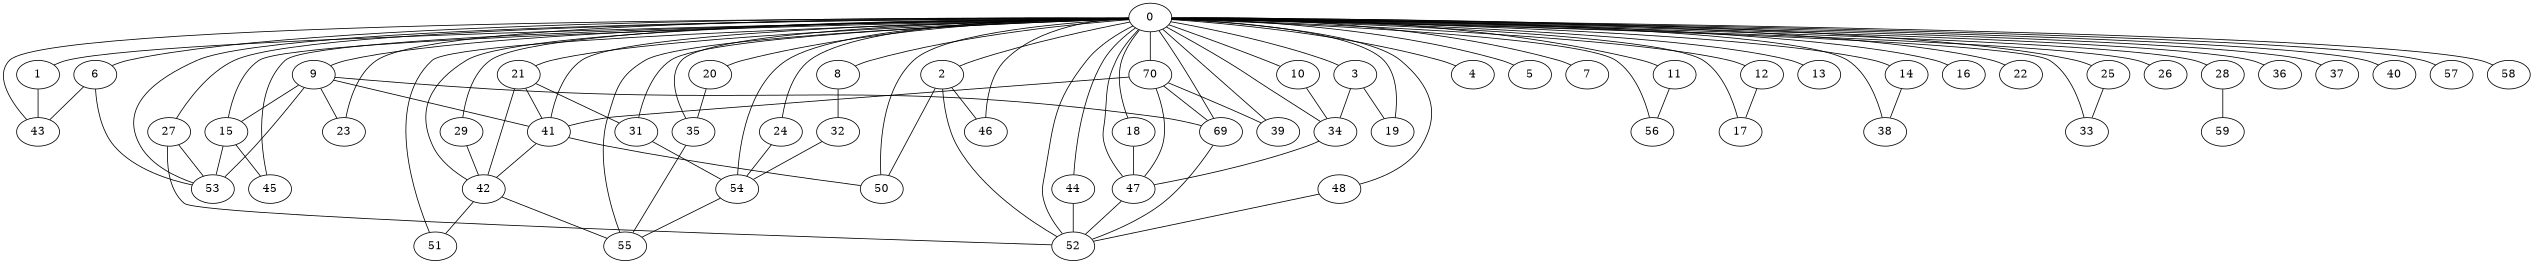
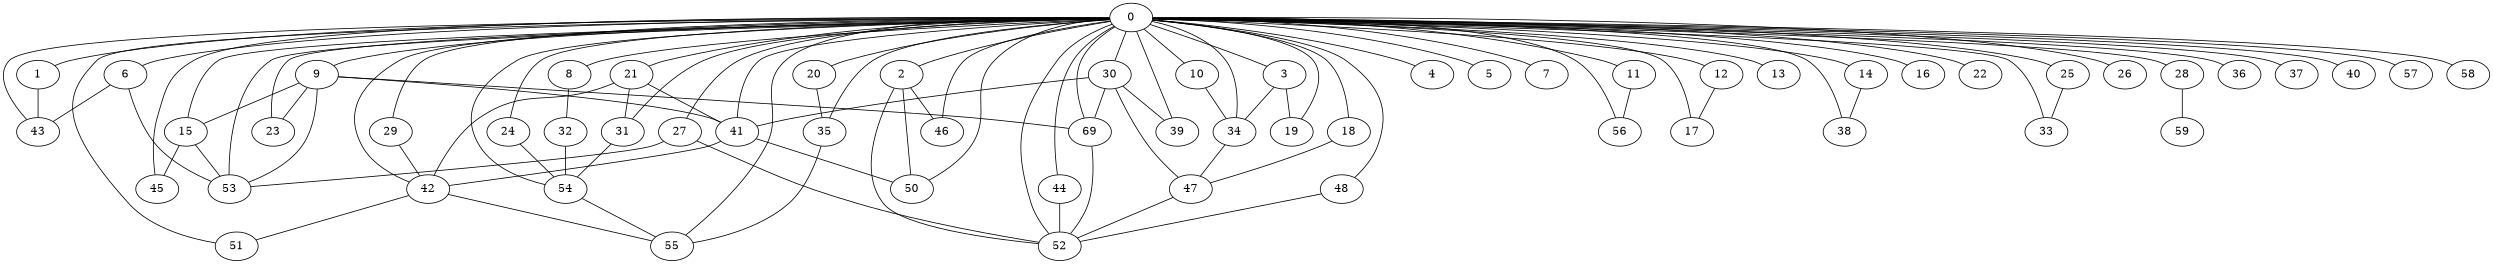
node "70": label "70" -> "30"
edge "0" -- "47": removed
